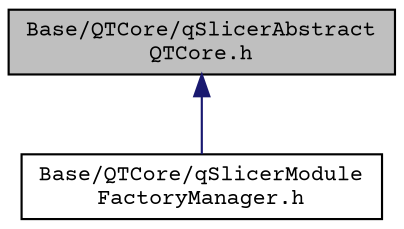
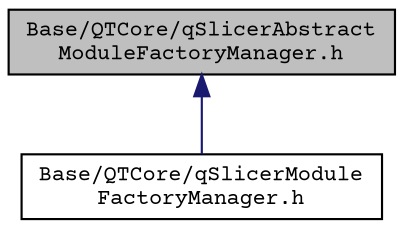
node "Base/QTCore/qSlicerAbstract QTCore.h": label "Base/QTCore/qSlicerAbstract QTCore.h" -> "Base/QTCore/qSlicerAbstract ModuleFactoryManager.h"
